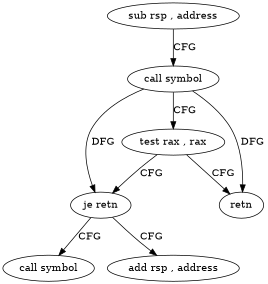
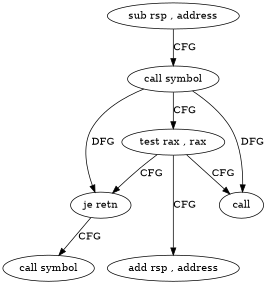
node "retn": label "retn" -> "call"
edge "je retn" -> "add rsp , address": now "test rax , rax" -> "add rsp , address"
